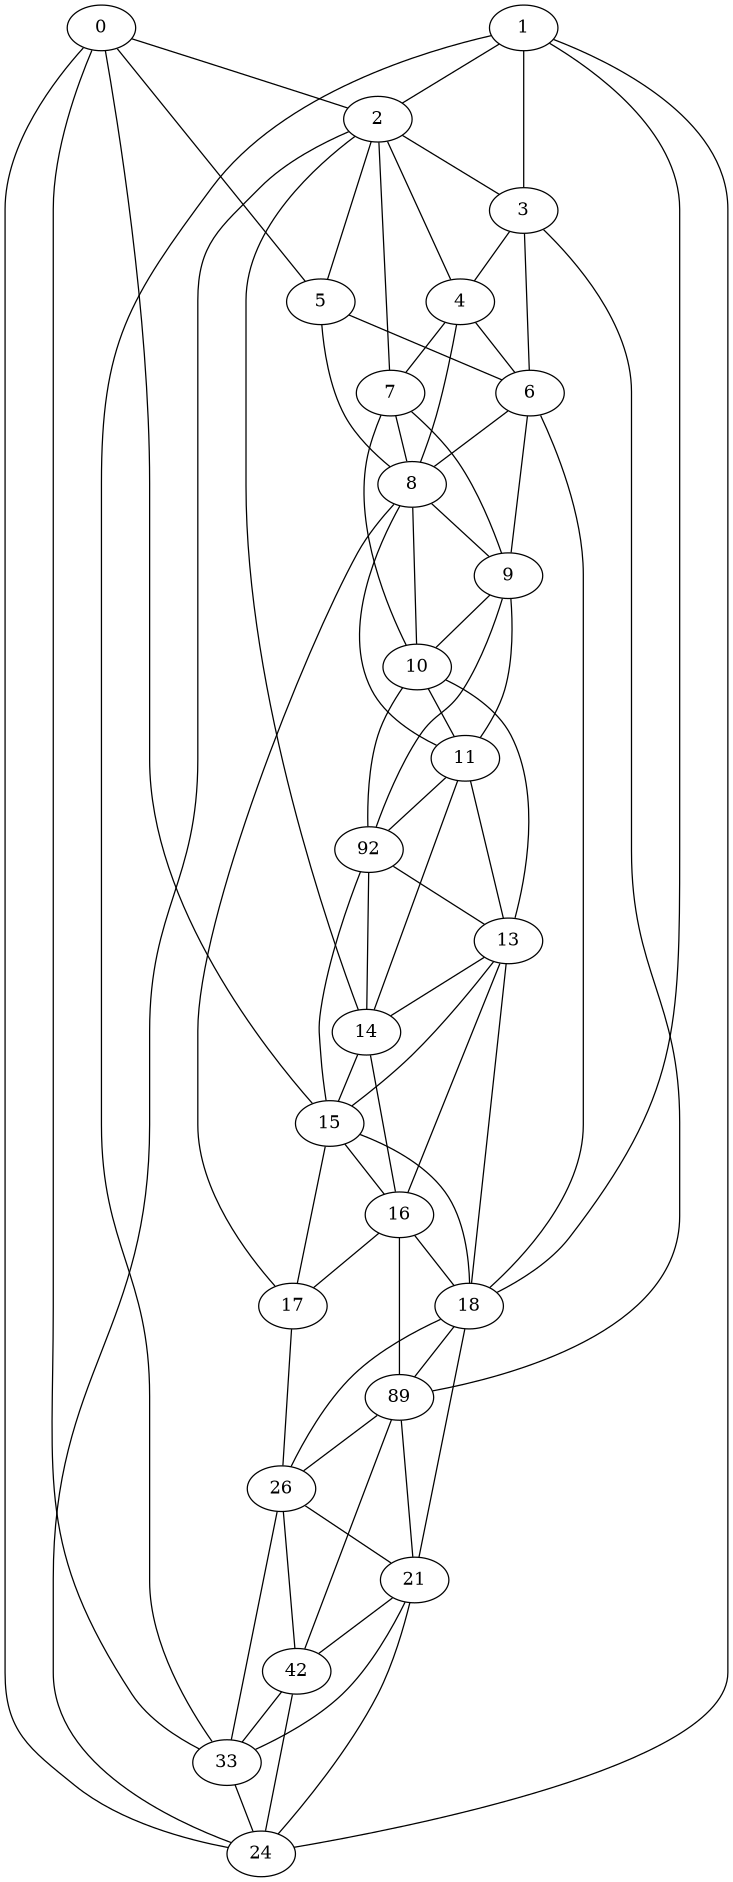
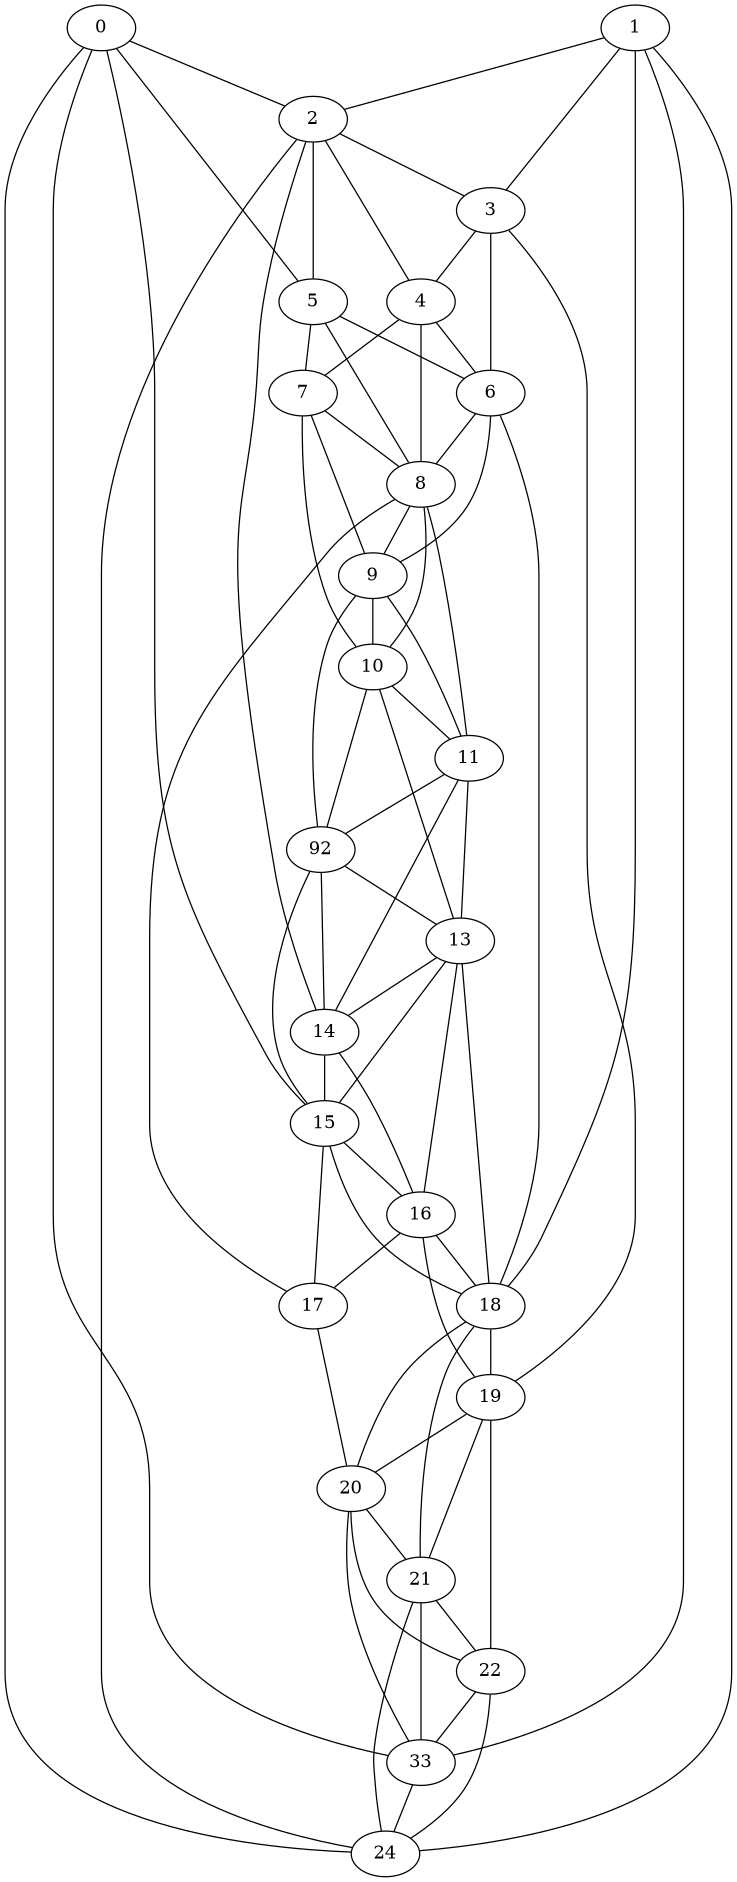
edge "2" -- "7": now "5" -- "7"
node "89": label "89" -> "19"
node "26": label "26" -> "20"
node "42": label "42" -> "22"
